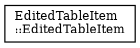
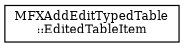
node "EditedTableItem ::EditedTableItem": label "EditedTableItem ::EditedTableItem" -> "MFXAddEditTypedTable ::EditedTableItem"
